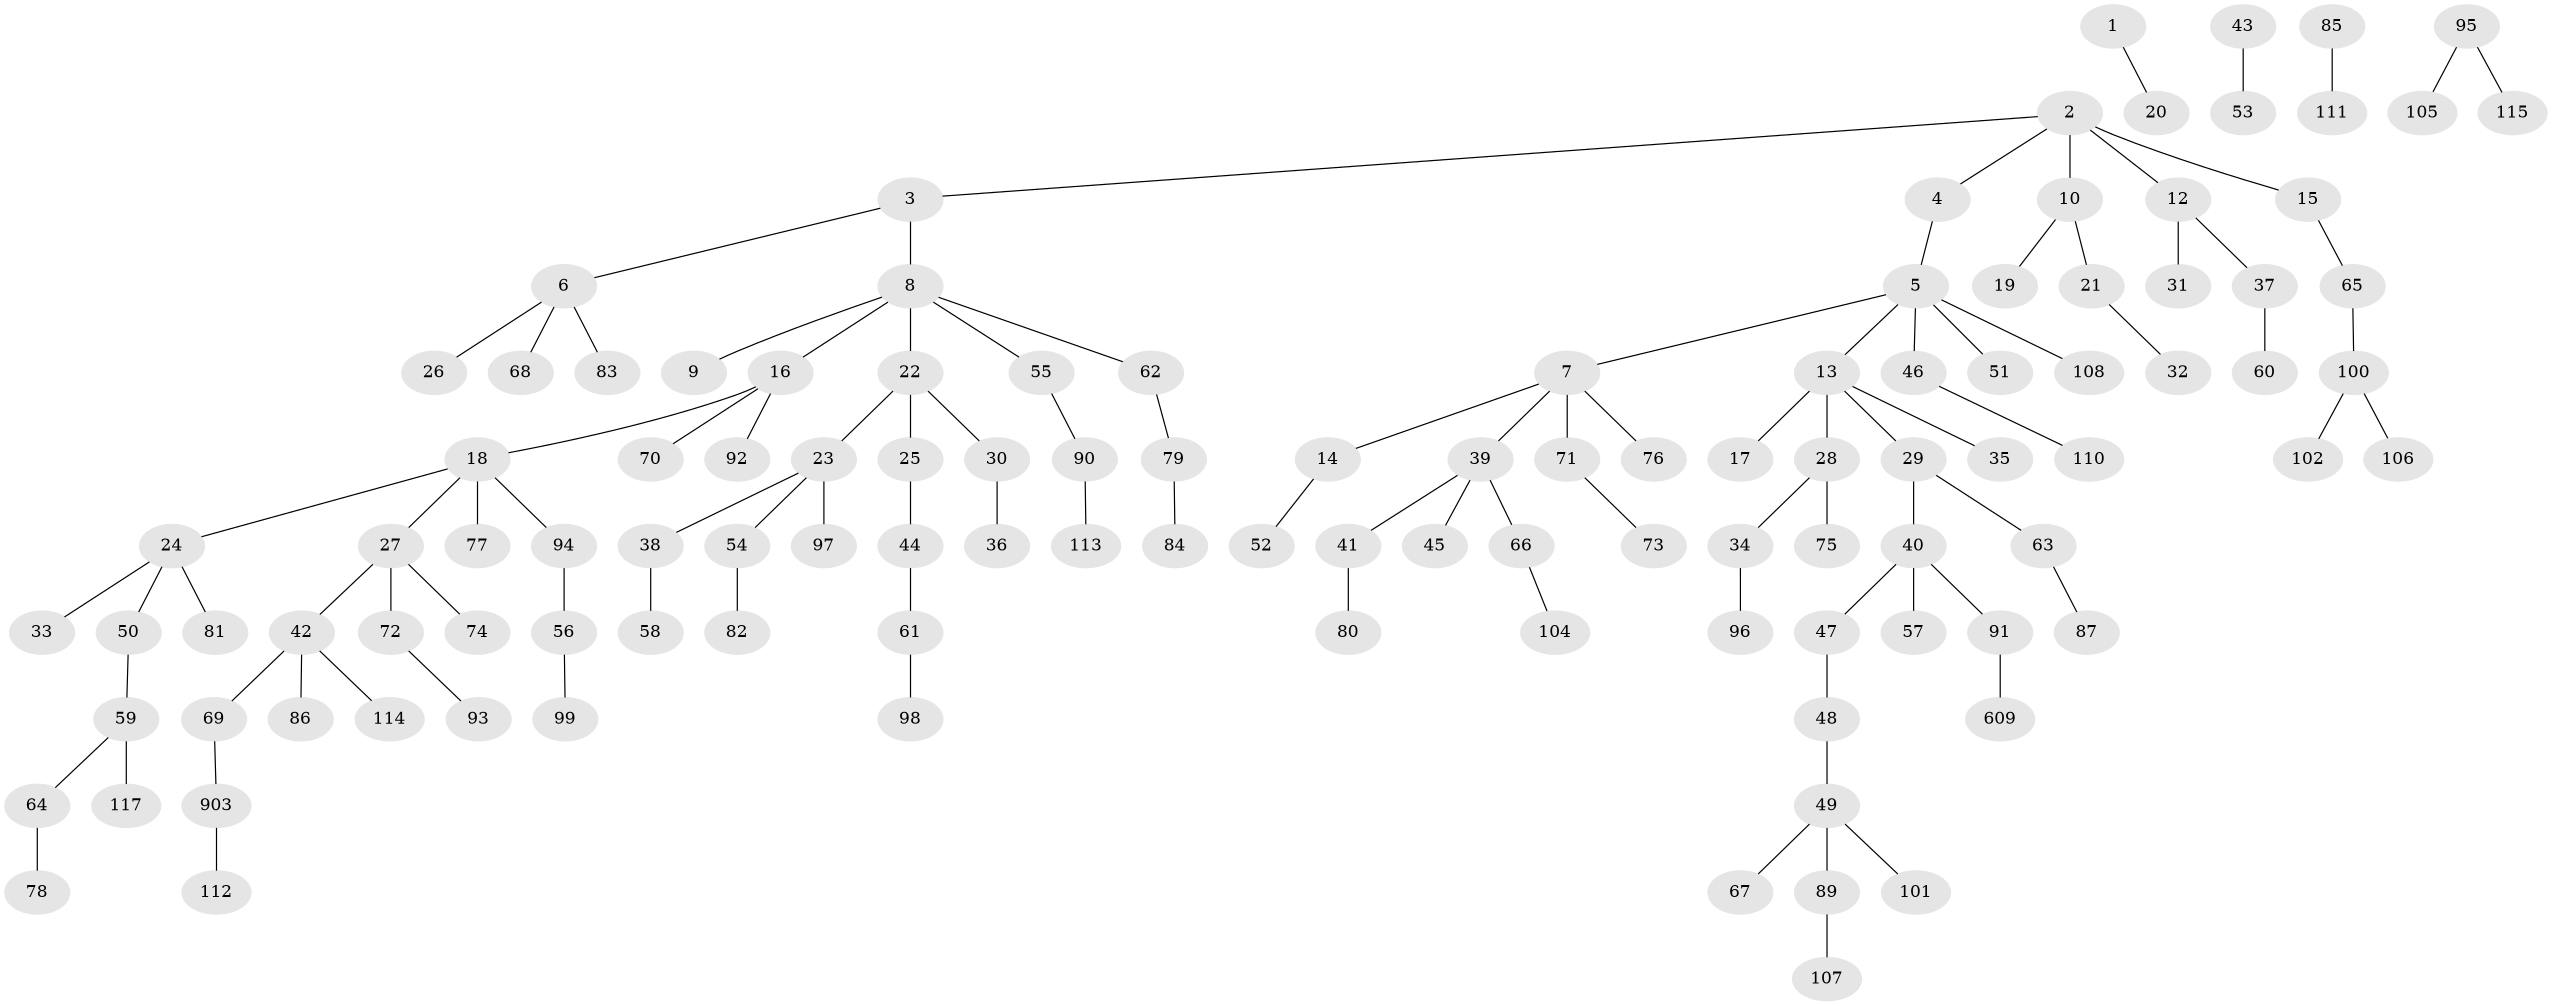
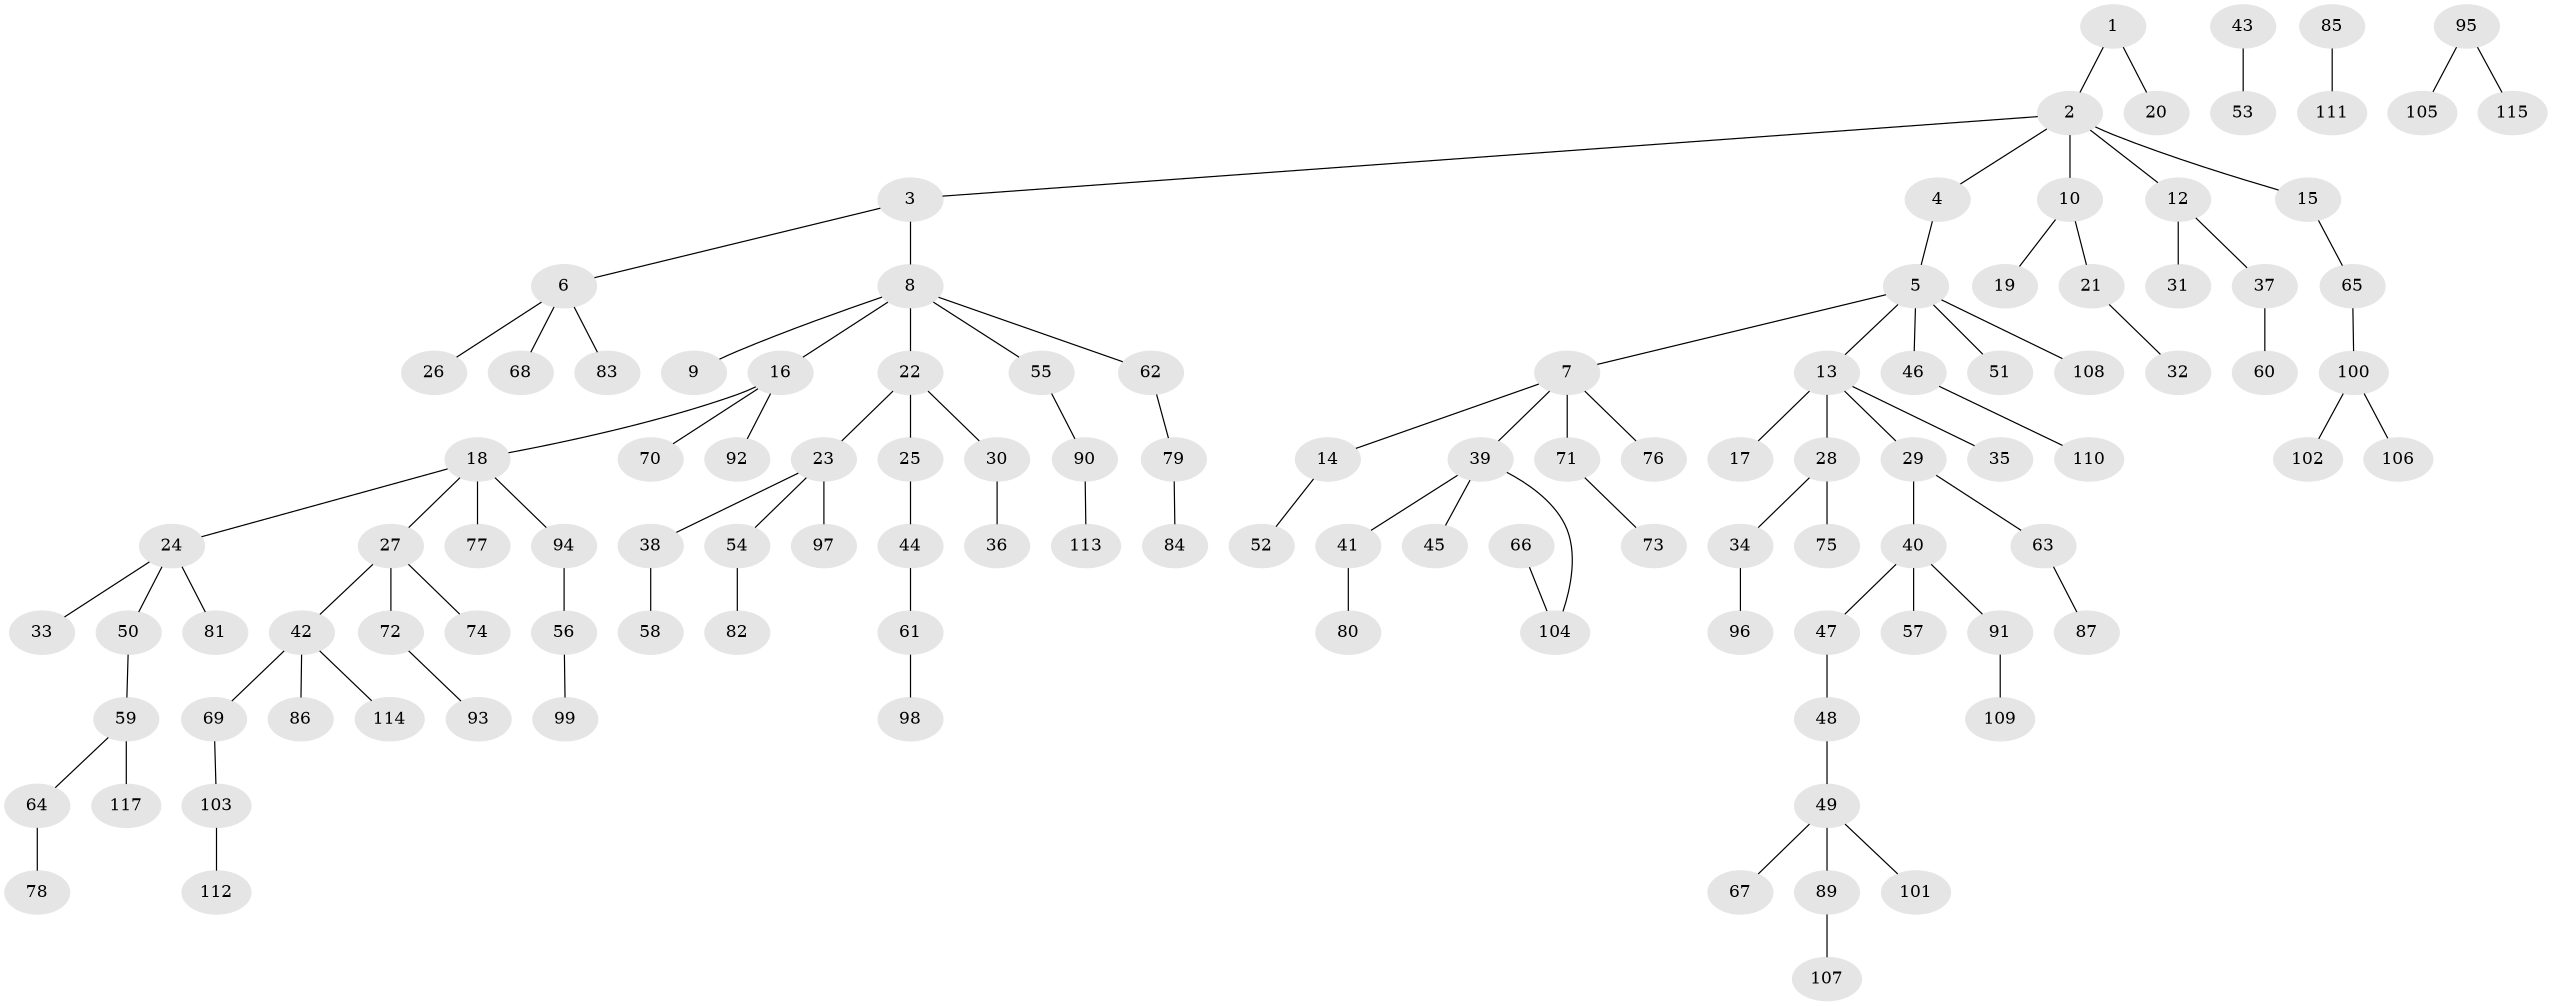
edge "1" -- "2": added
edge "39" -- "66": now "39" -- "104"
node "609": label "609" -> "109"
node "903": label "903" -> "103"
